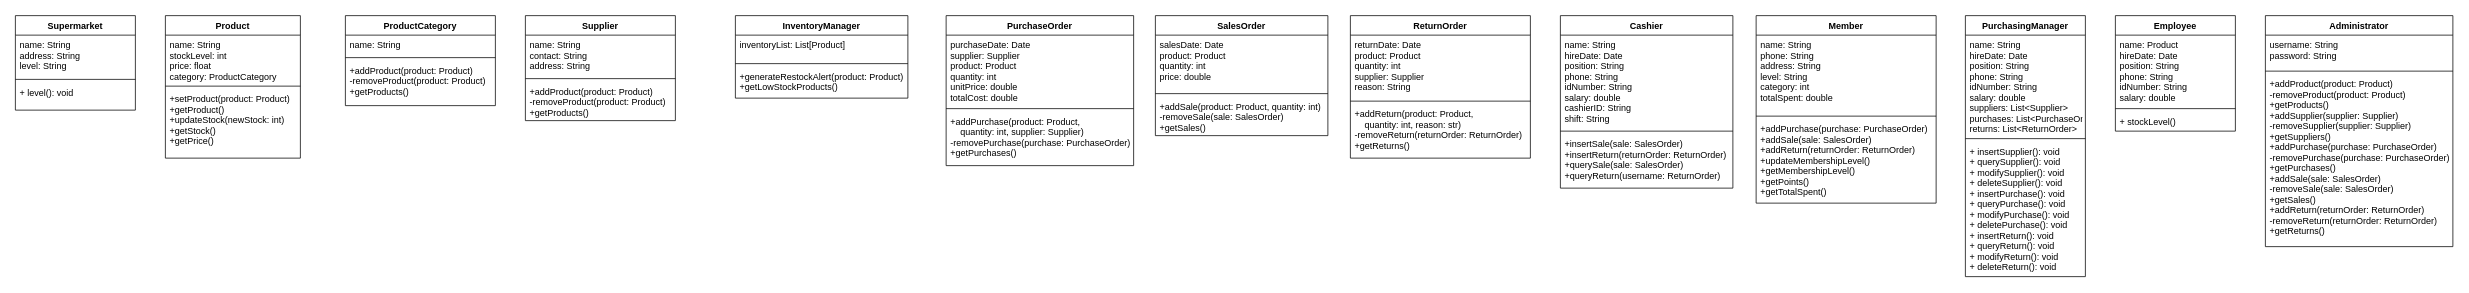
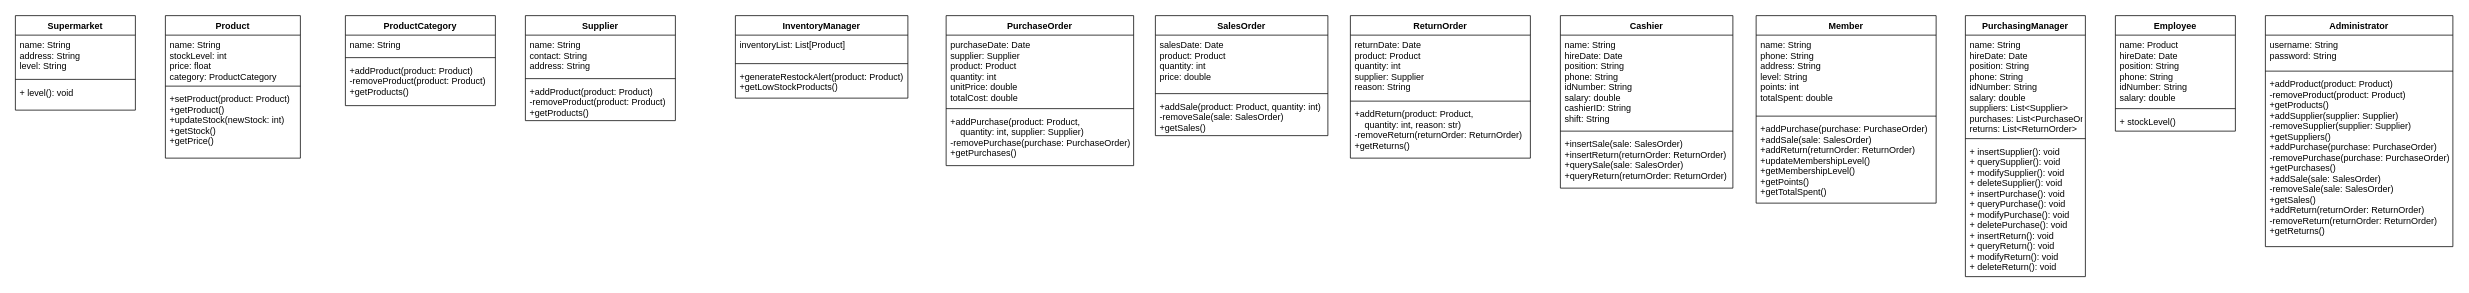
node "name: String phone: String address: String level: String category: int totalSpent: double": label "name: String phone: String address: String level: String category: int totalSpent: double" -> "name: String phone: String address: String level: String points: int totalSpent: double"
node "+insertSale(sale: SalesOrder) +insertReturn(returnOrder: ReturnOrder) +querySale(sale: SalesOrder) +queryReturn(username: ReturnOrder)": label "+insertSale(sale: SalesOrder) +insertReturn(returnOrder: ReturnOrder) +querySale(sale: SalesOrder) +queryReturn(username: ReturnOrder)" -> "+insertSale(sale: SalesOrder) +insertReturn(returnOrder: ReturnOrder) +querySale(sale: SalesOrder) +queryReturn(returnOrder: ReturnOrder)"
